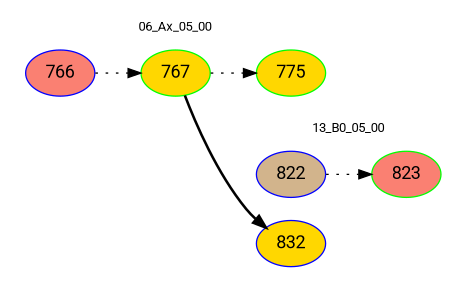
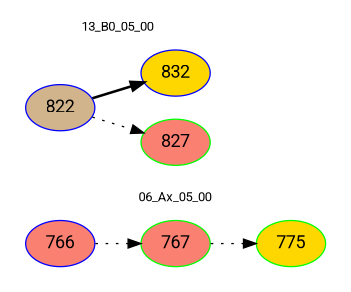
node "767": fillcolor gold -> salmon
edge "767" -> "832": now "822" -> "832"
node "823": label "823" -> "827"
